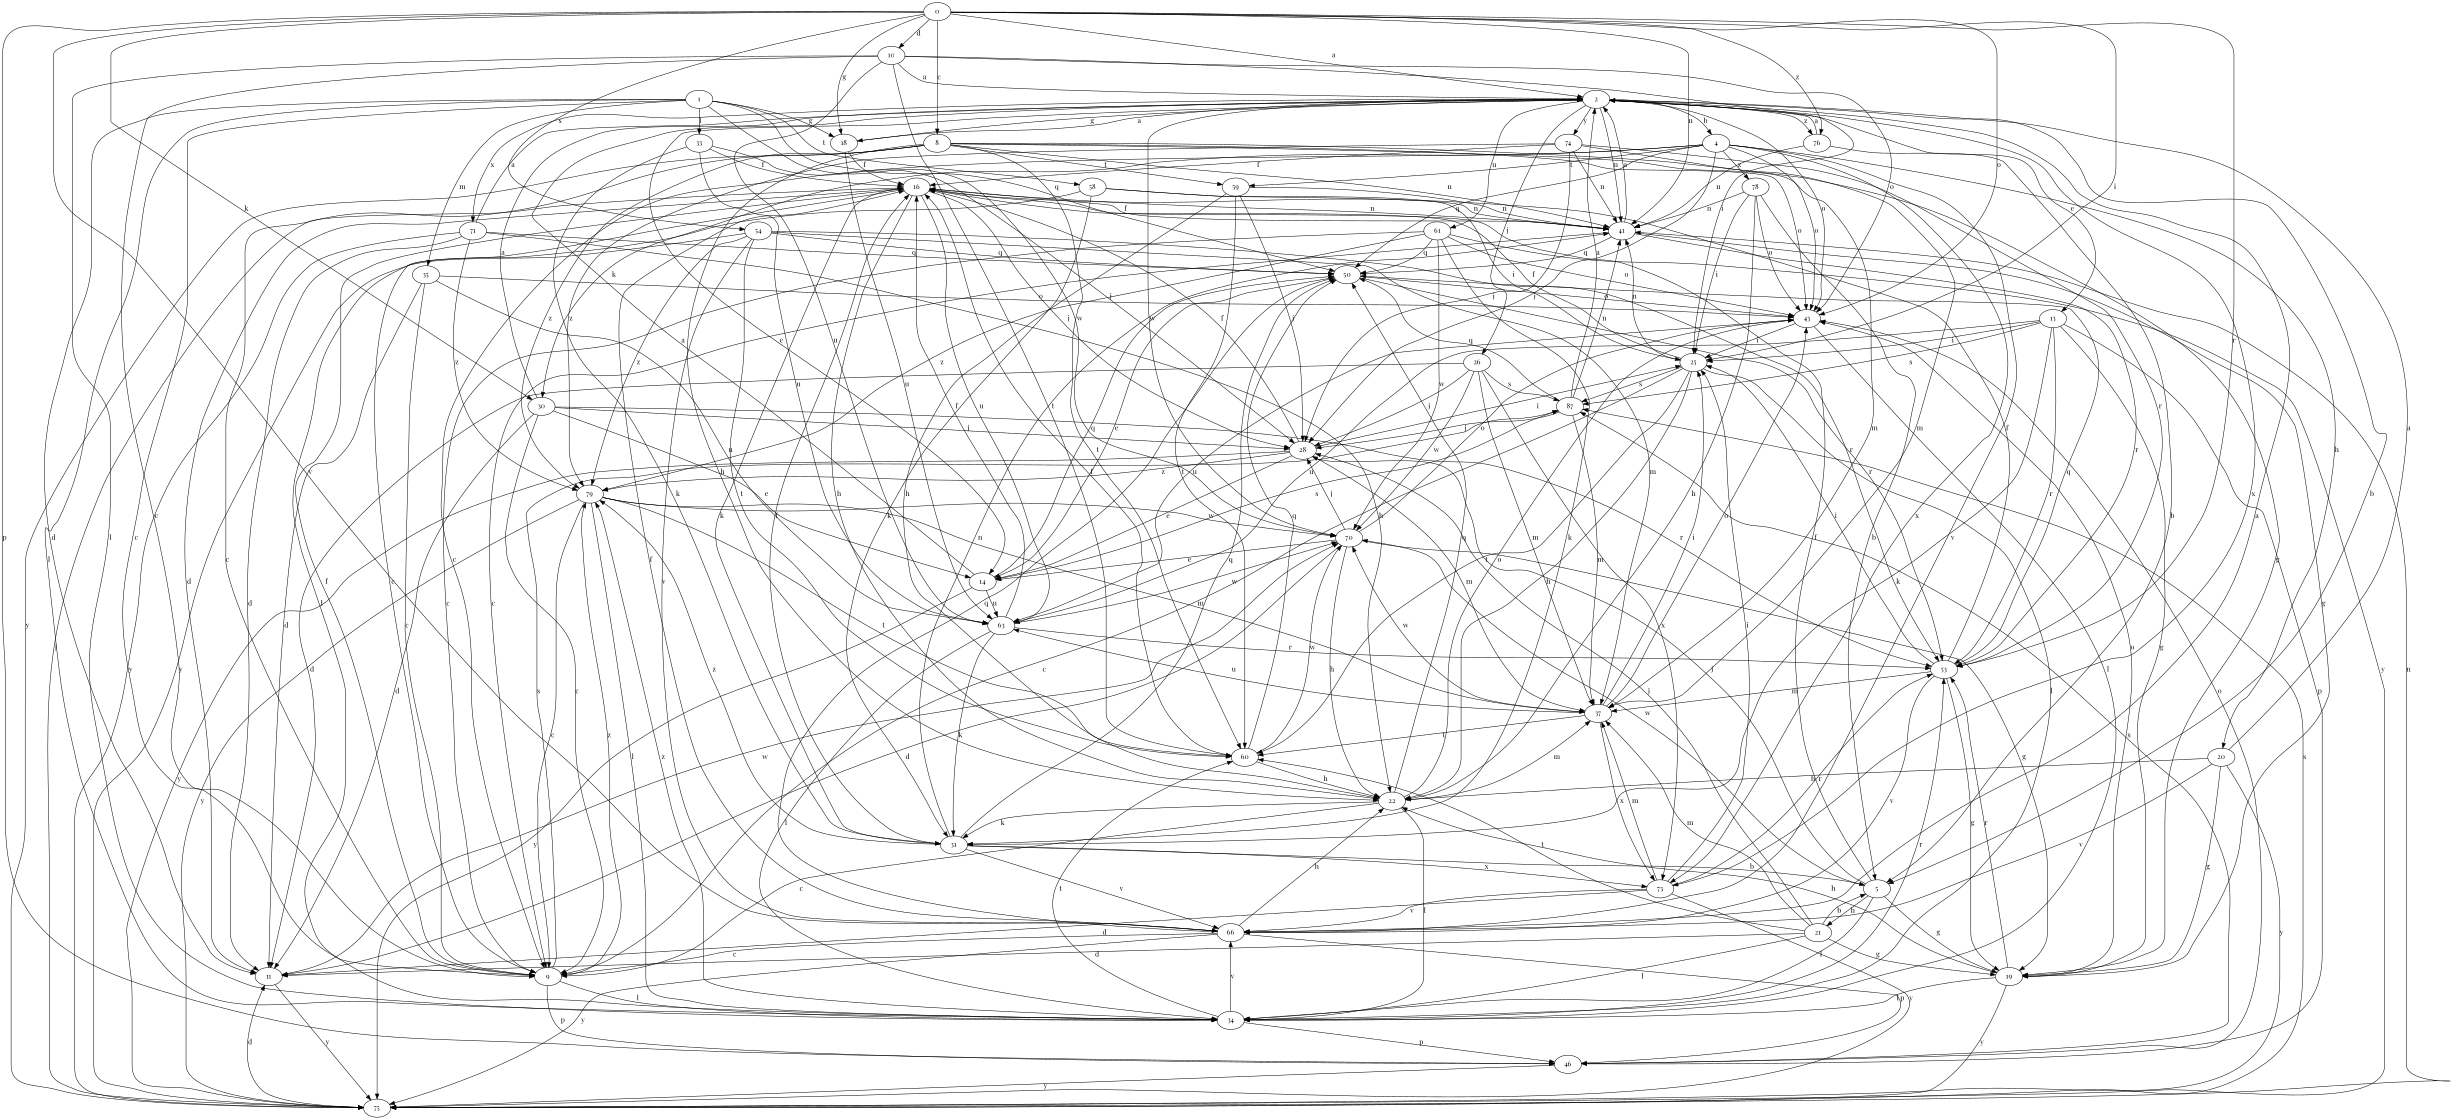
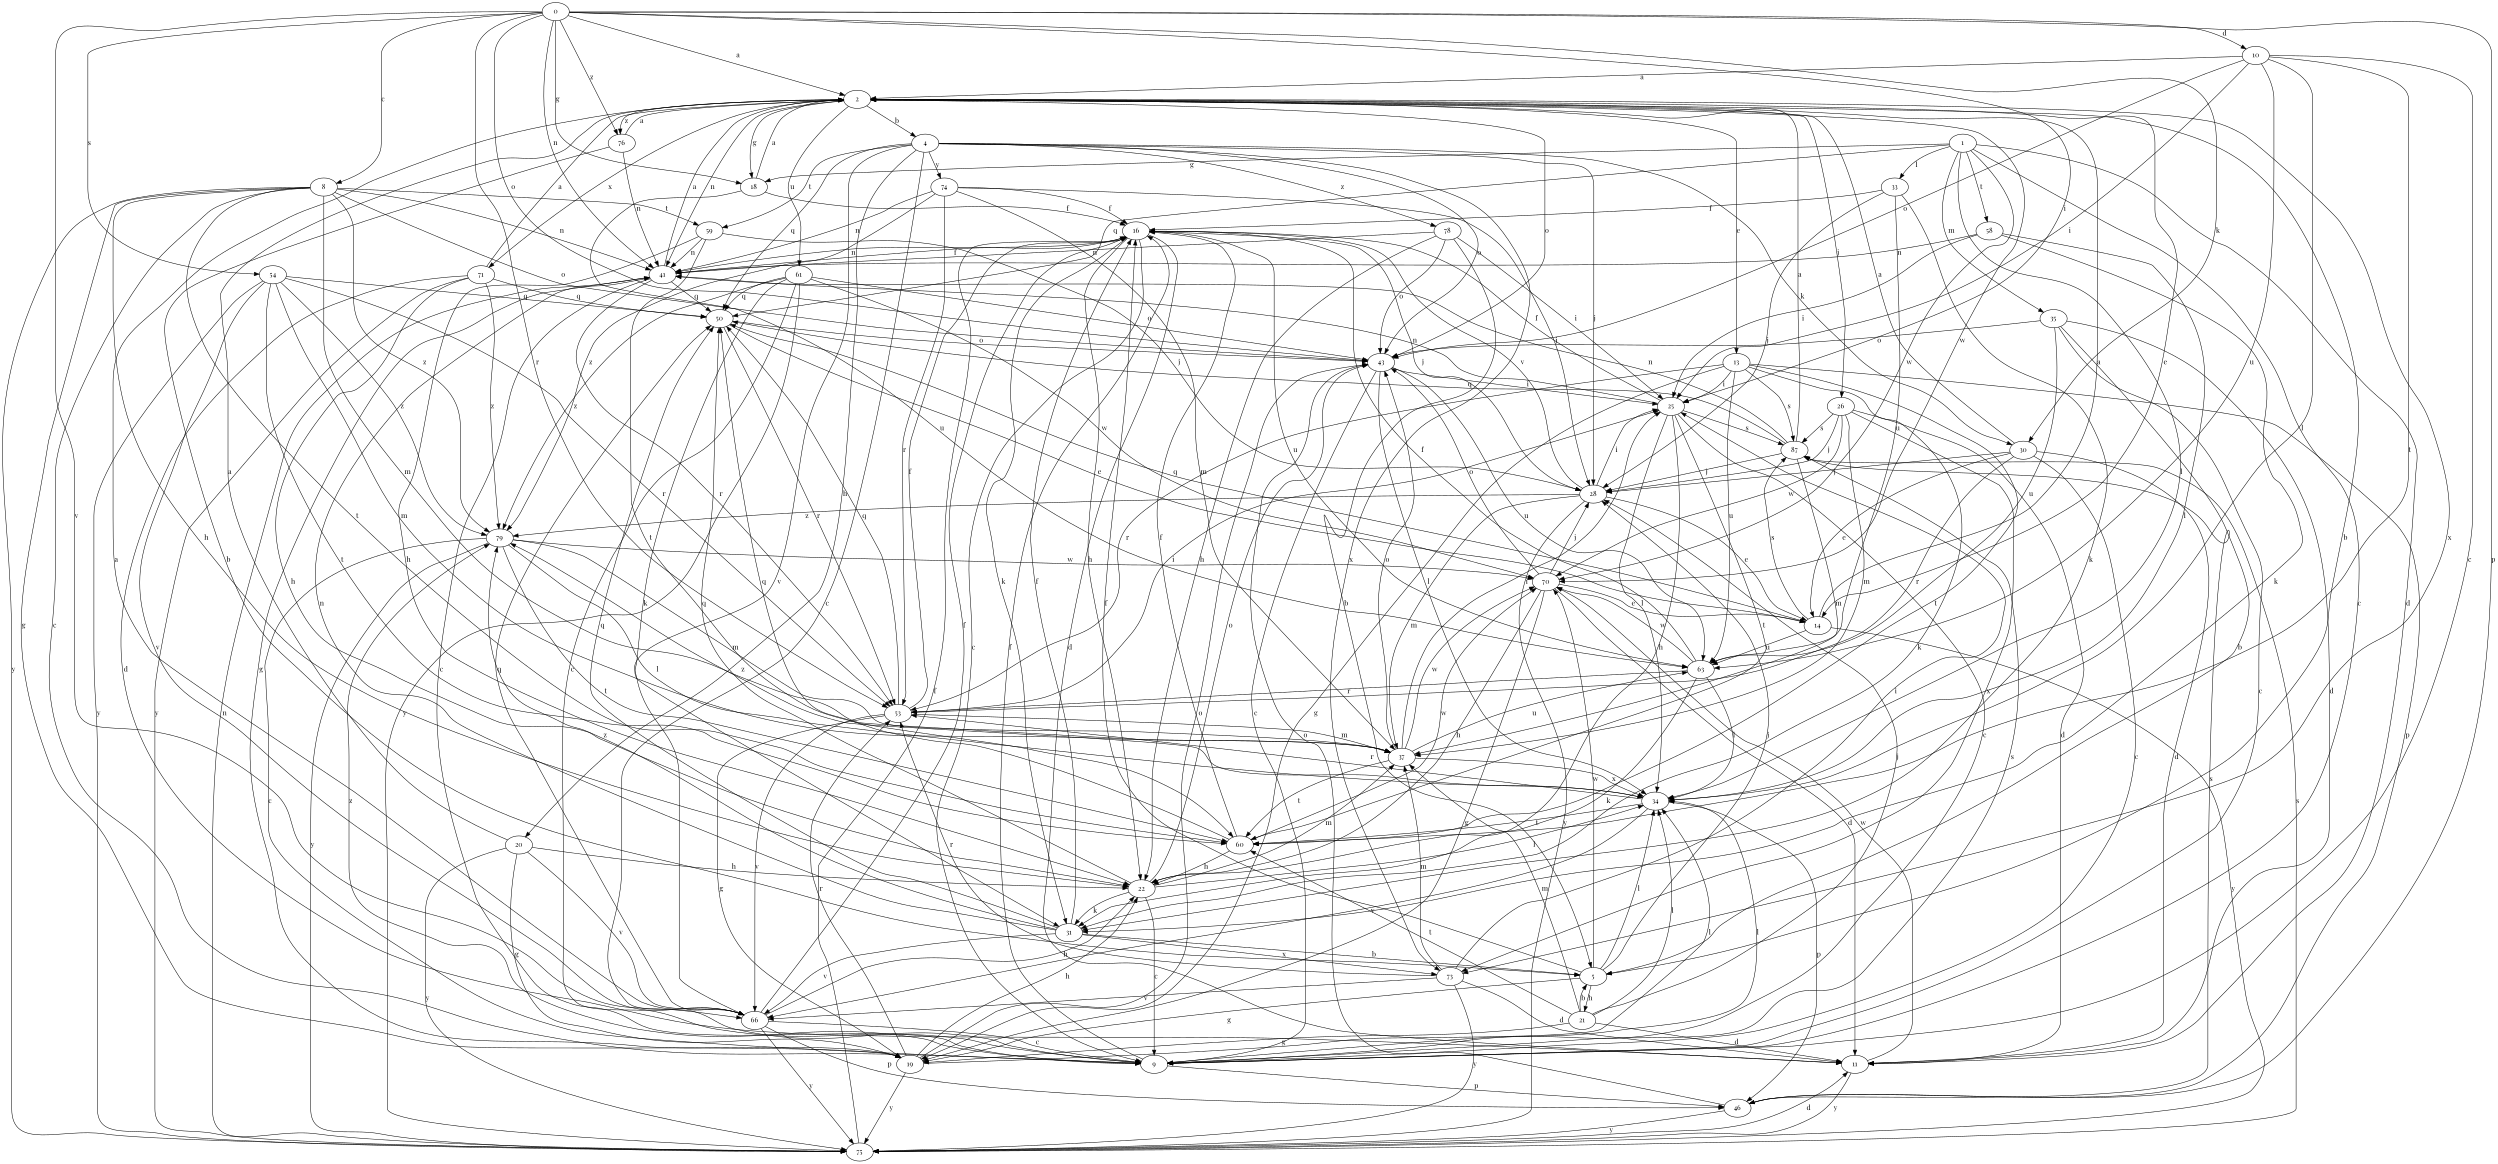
edge "2" -> "74": now "4" -> "74"
edge "28" -> "16": label "f" -> "v"
edge "75" -> "16": label "j" -> "f"
edge "13" -> "60": added, label "t"
edge "35" -> "5": added, label "b"
edge "43" -> "9": added, label "c"
edge "37" -> "73": now "37" -> "34"
